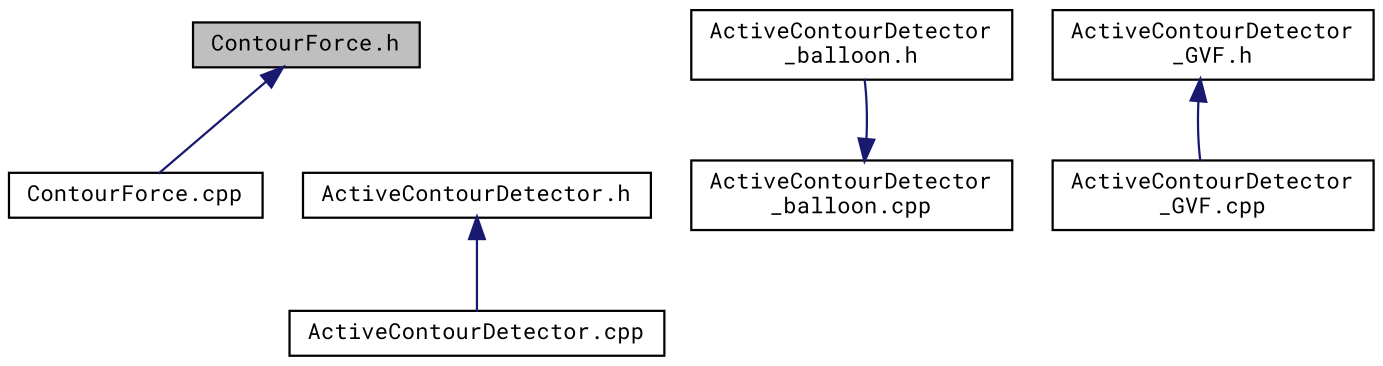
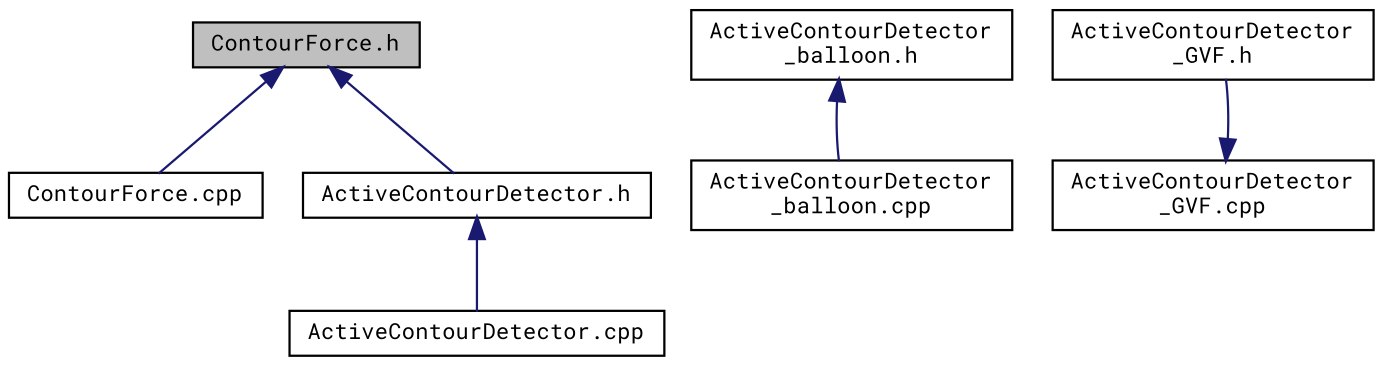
edge "ActiveContourDetector _balloon.h" -> "ActiveContourDetector _balloon.cpp": reversed
edge "ActiveContourDetector.h" -> "ContourForce.h": added
edge "ActiveContourDetector _GVF.cpp" -> "ActiveContourDetector _GVF.h": reversed
